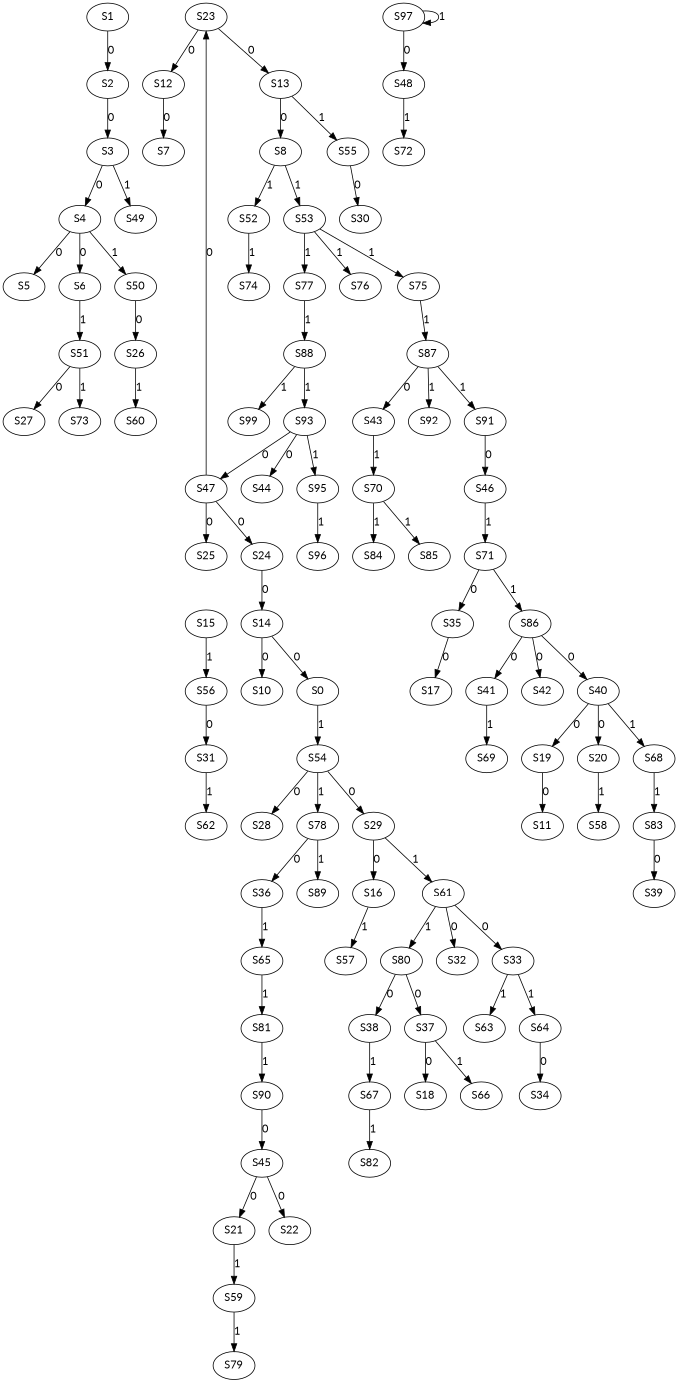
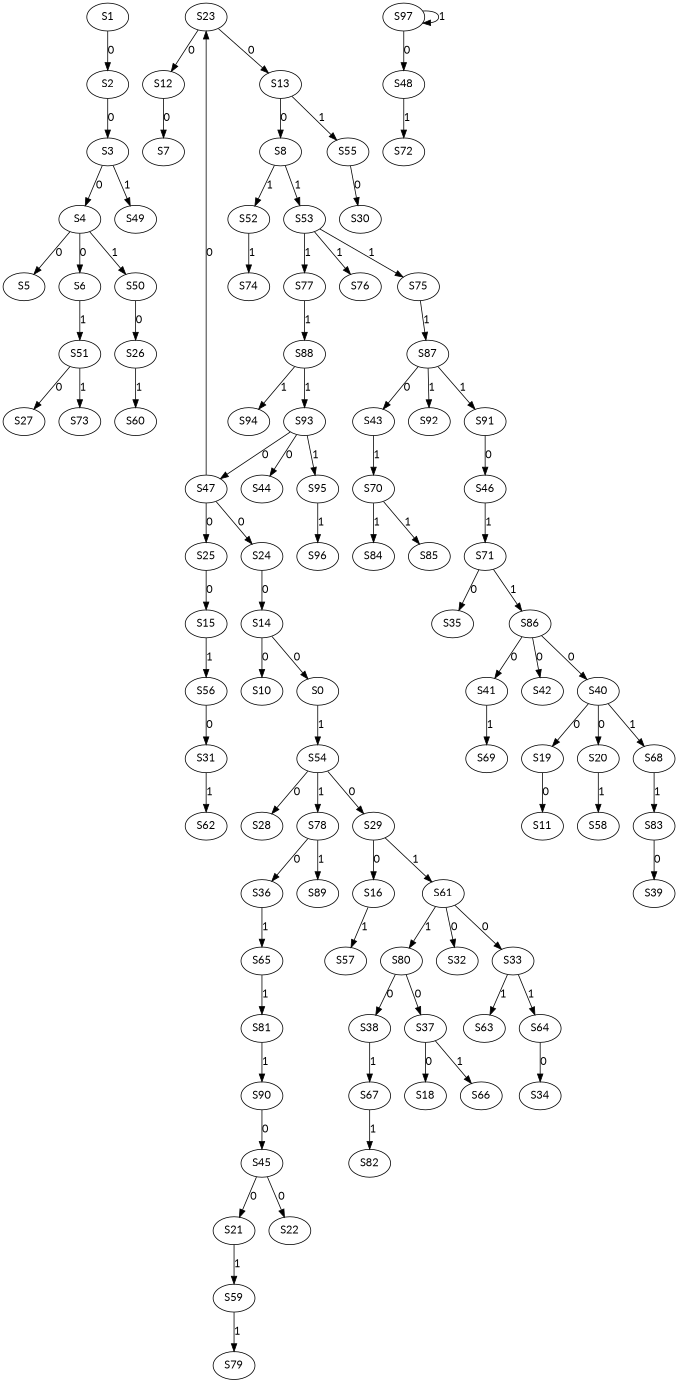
node "S99": label "S99" -> "S94"
edge "S25" -> "S15": added, label "0"
node "S17": removed
